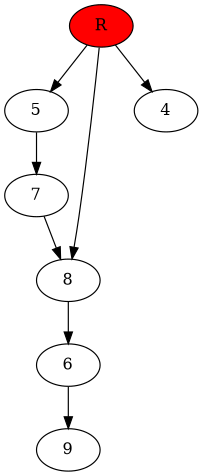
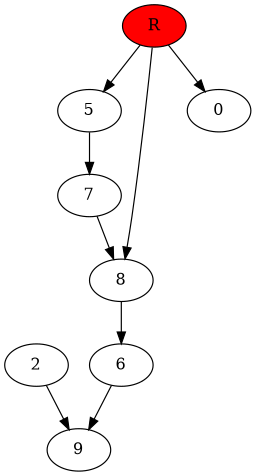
node "4": label "4" -> "0"
node "2": added
